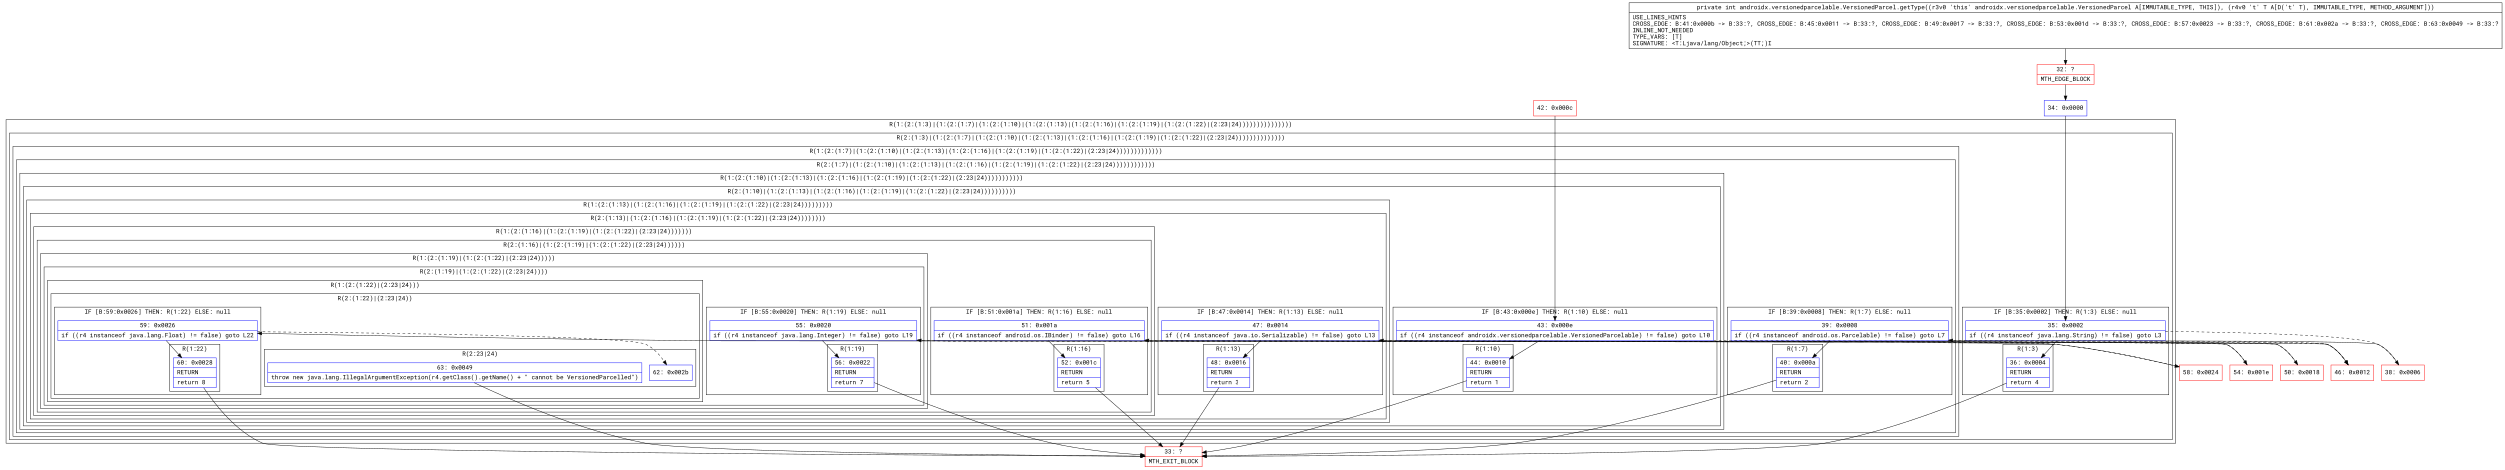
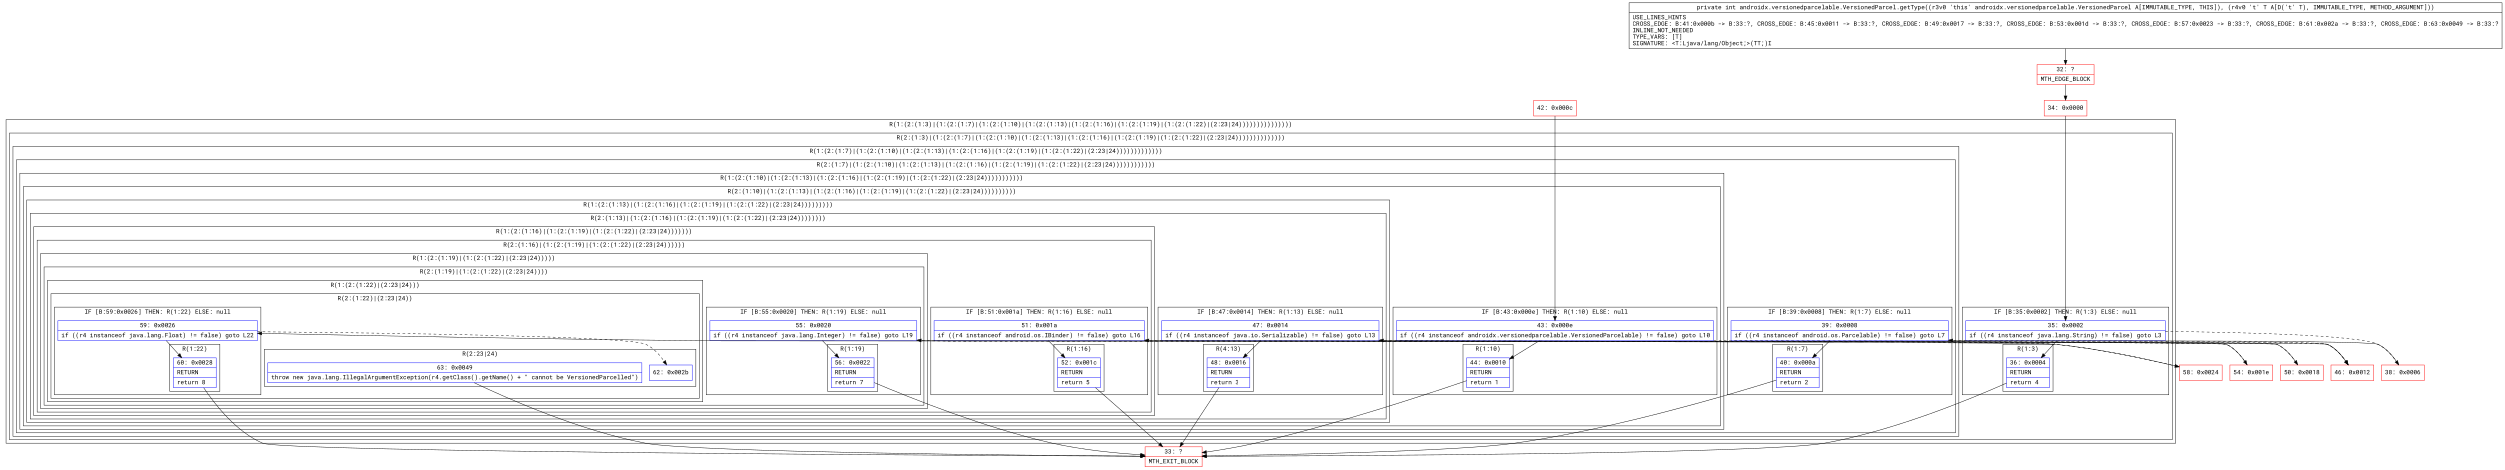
node "34: 0x0000": color blue -> red
cluster "R(1:13)": label "R(1:13)" -> "R(4:13)"
